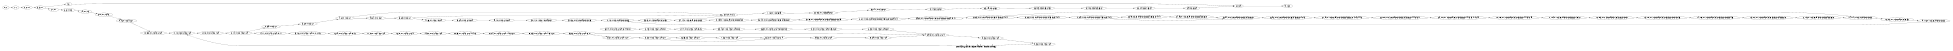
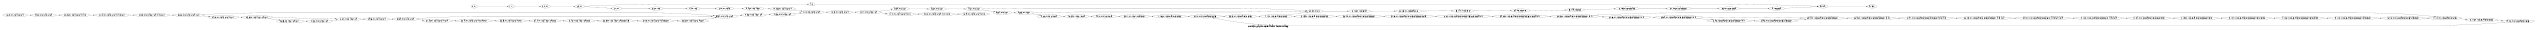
node "80, 129:": label "80, 129:" -> "90, 129:"
node "58, 81: 0 1 2 3 28 29 30 31 32 33 34 35 36 37 38 39 40 41": label "58, 81: 0 1 2 3 28 29 30 31 32 33 34 35 36 37 38 39 40 41" -> "58, 81: 0 1 2 3 28 29 30 31 30 33 34 35 36 37 38 39 40 41"
node "31, 43: 0 1 2 3 4 5 6 7 8 9 18 19": added
node "17, 20: 0 1 2 3 4 5 6 7 8 9": removed
